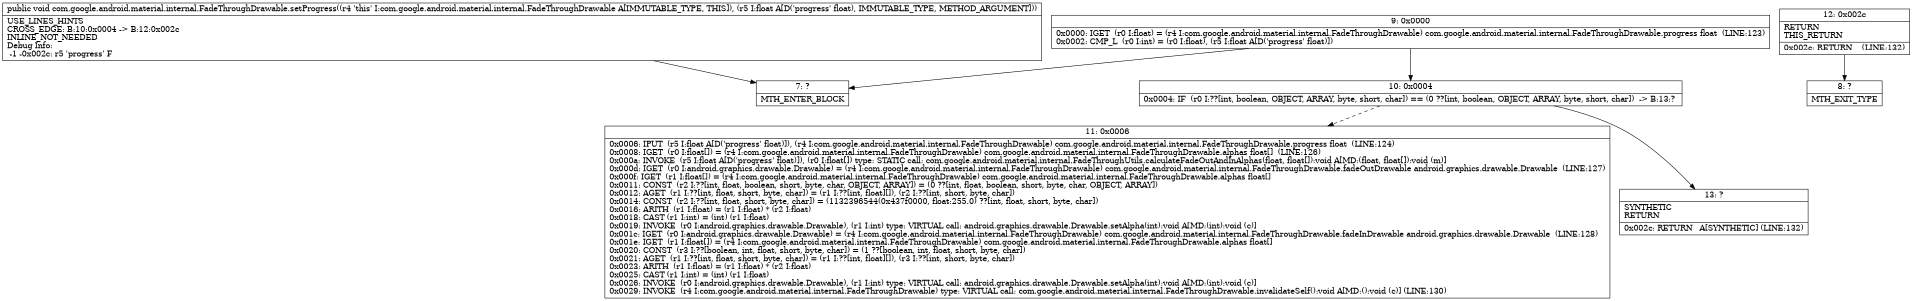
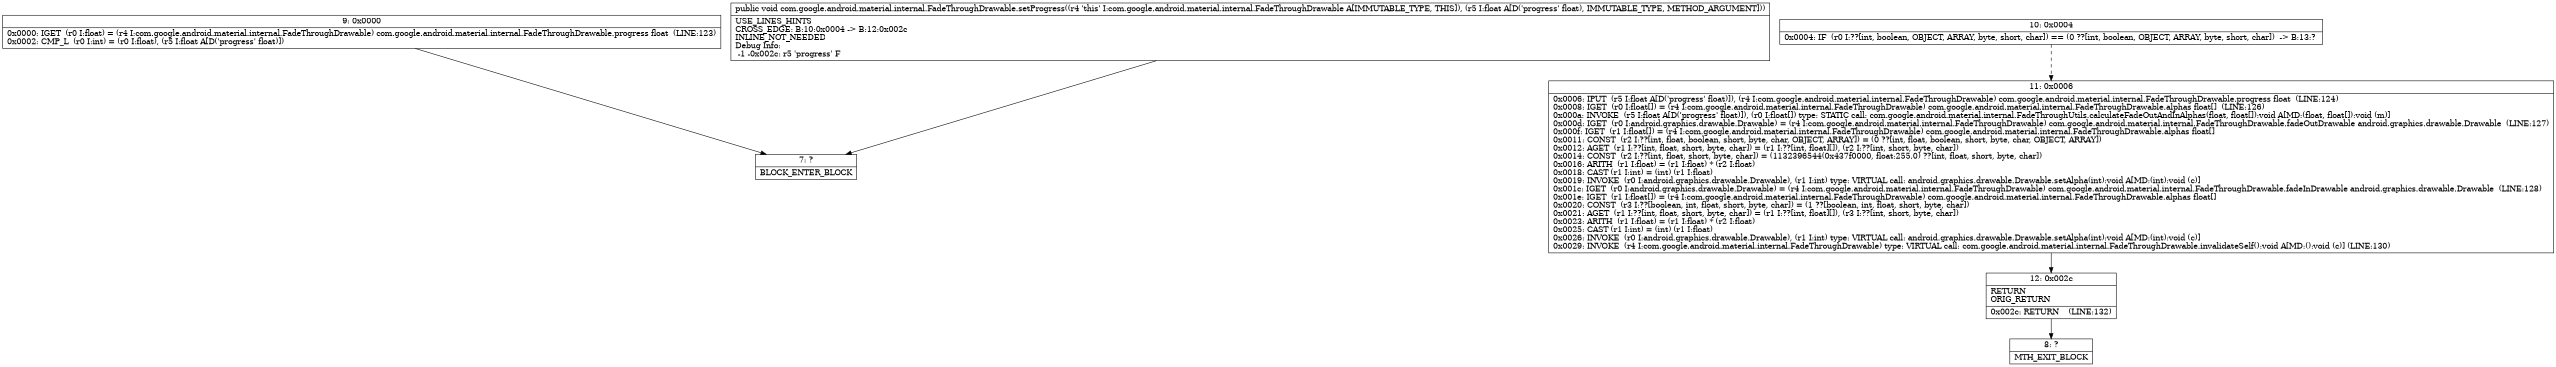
node "12: 0x002c": text "THIS_RETURN" -> "ORIG_RETURN"
edge "9: 0x0000" -> "10: 0x0004": removed
node "7: ?": text "MTH_ENTER_BLOCK" -> "BLOCK_ENTER_BLOCK"
node "8: ?": text "MTH_EXIT_TYPE" -> "MTH_EXIT_BLOCK"
node "13: ?": removed
edge "11: 0x0006" -> "12: 0x002c": added
